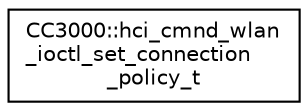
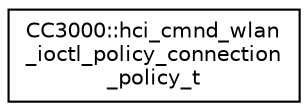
node "CC3000::hci_cmnd_wlan _ioctl_set_connection _policy_t": label "CC3000::hci_cmnd_wlan _ioctl_set_connection _policy_t" -> "CC3000::hci_cmnd_wlan _ioctl_policy_connection _policy_t"
